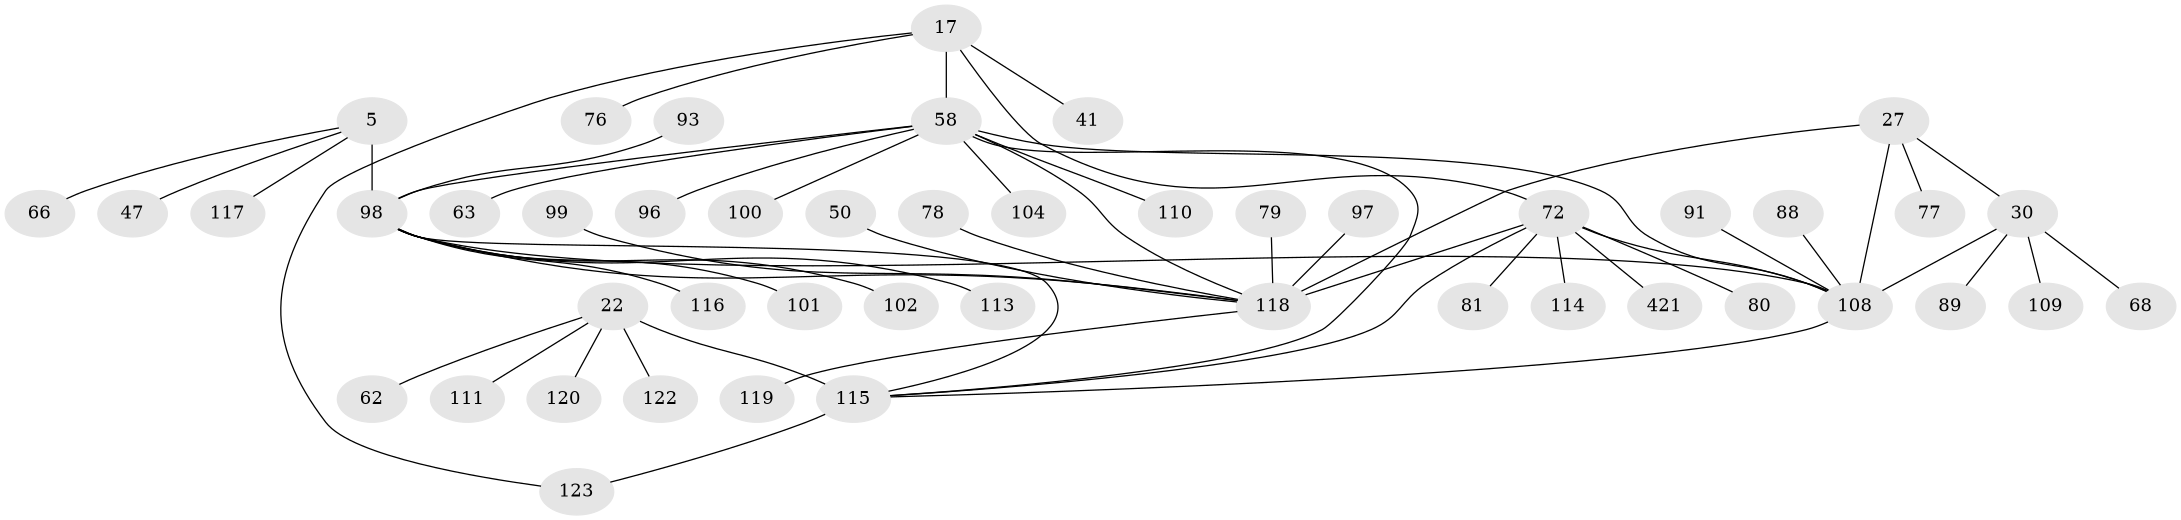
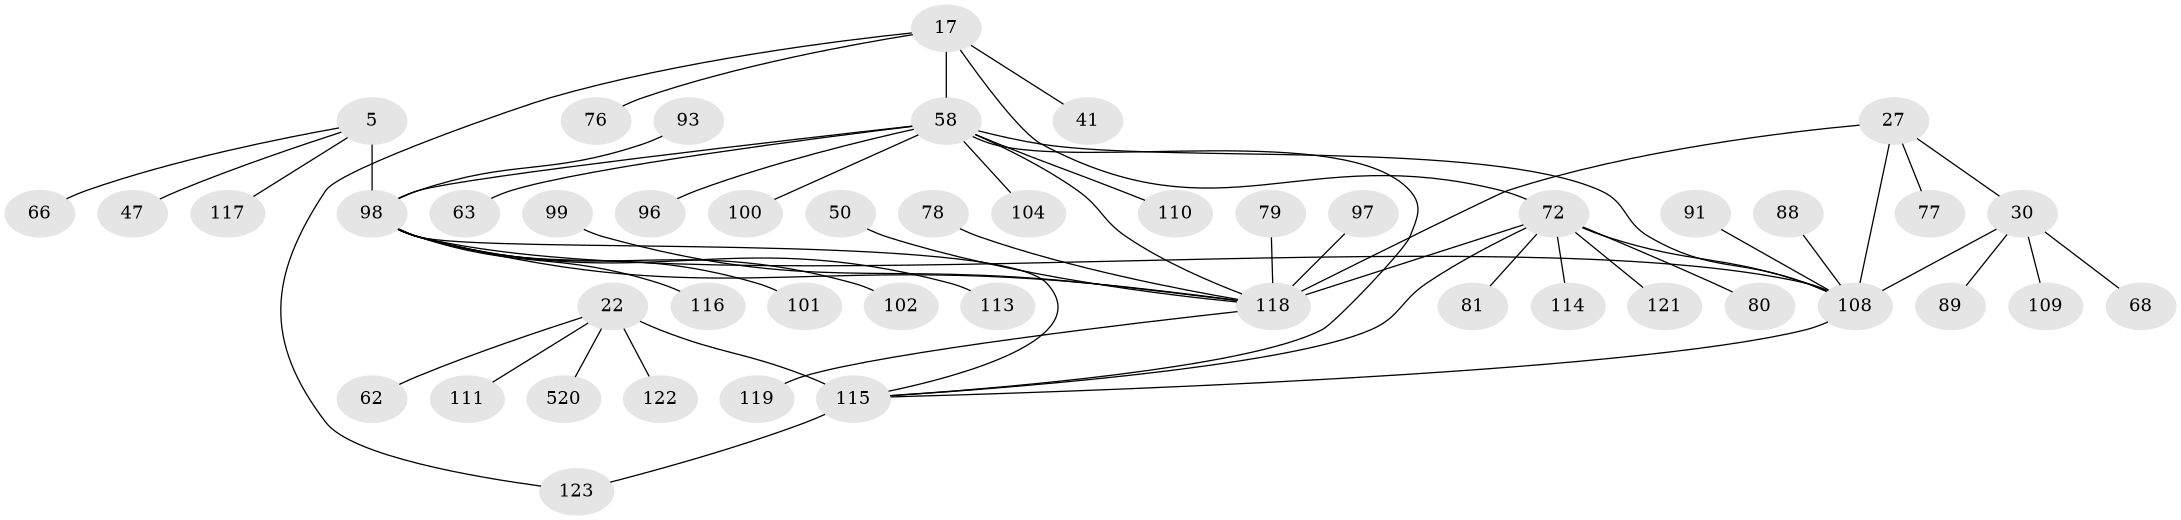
node "421": label "421" -> "121"
node "120": label "120" -> "520"
